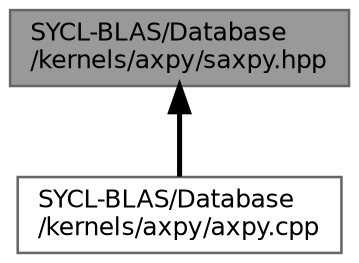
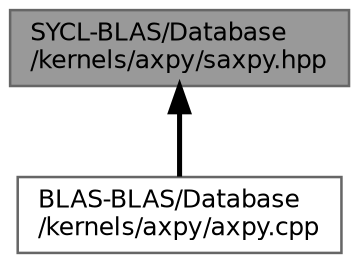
node "SYCL-BLAS/Database /kernels/axpy/axpy.cpp": label "SYCL-BLAS/Database /kernels/axpy/axpy.cpp" -> "BLAS-BLAS/Database /kernels/axpy/axpy.cpp"
